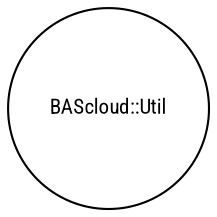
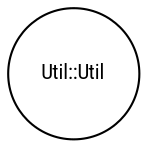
node "BAScloud::Util": label "BAScloud::Util" -> "Util::Util"
